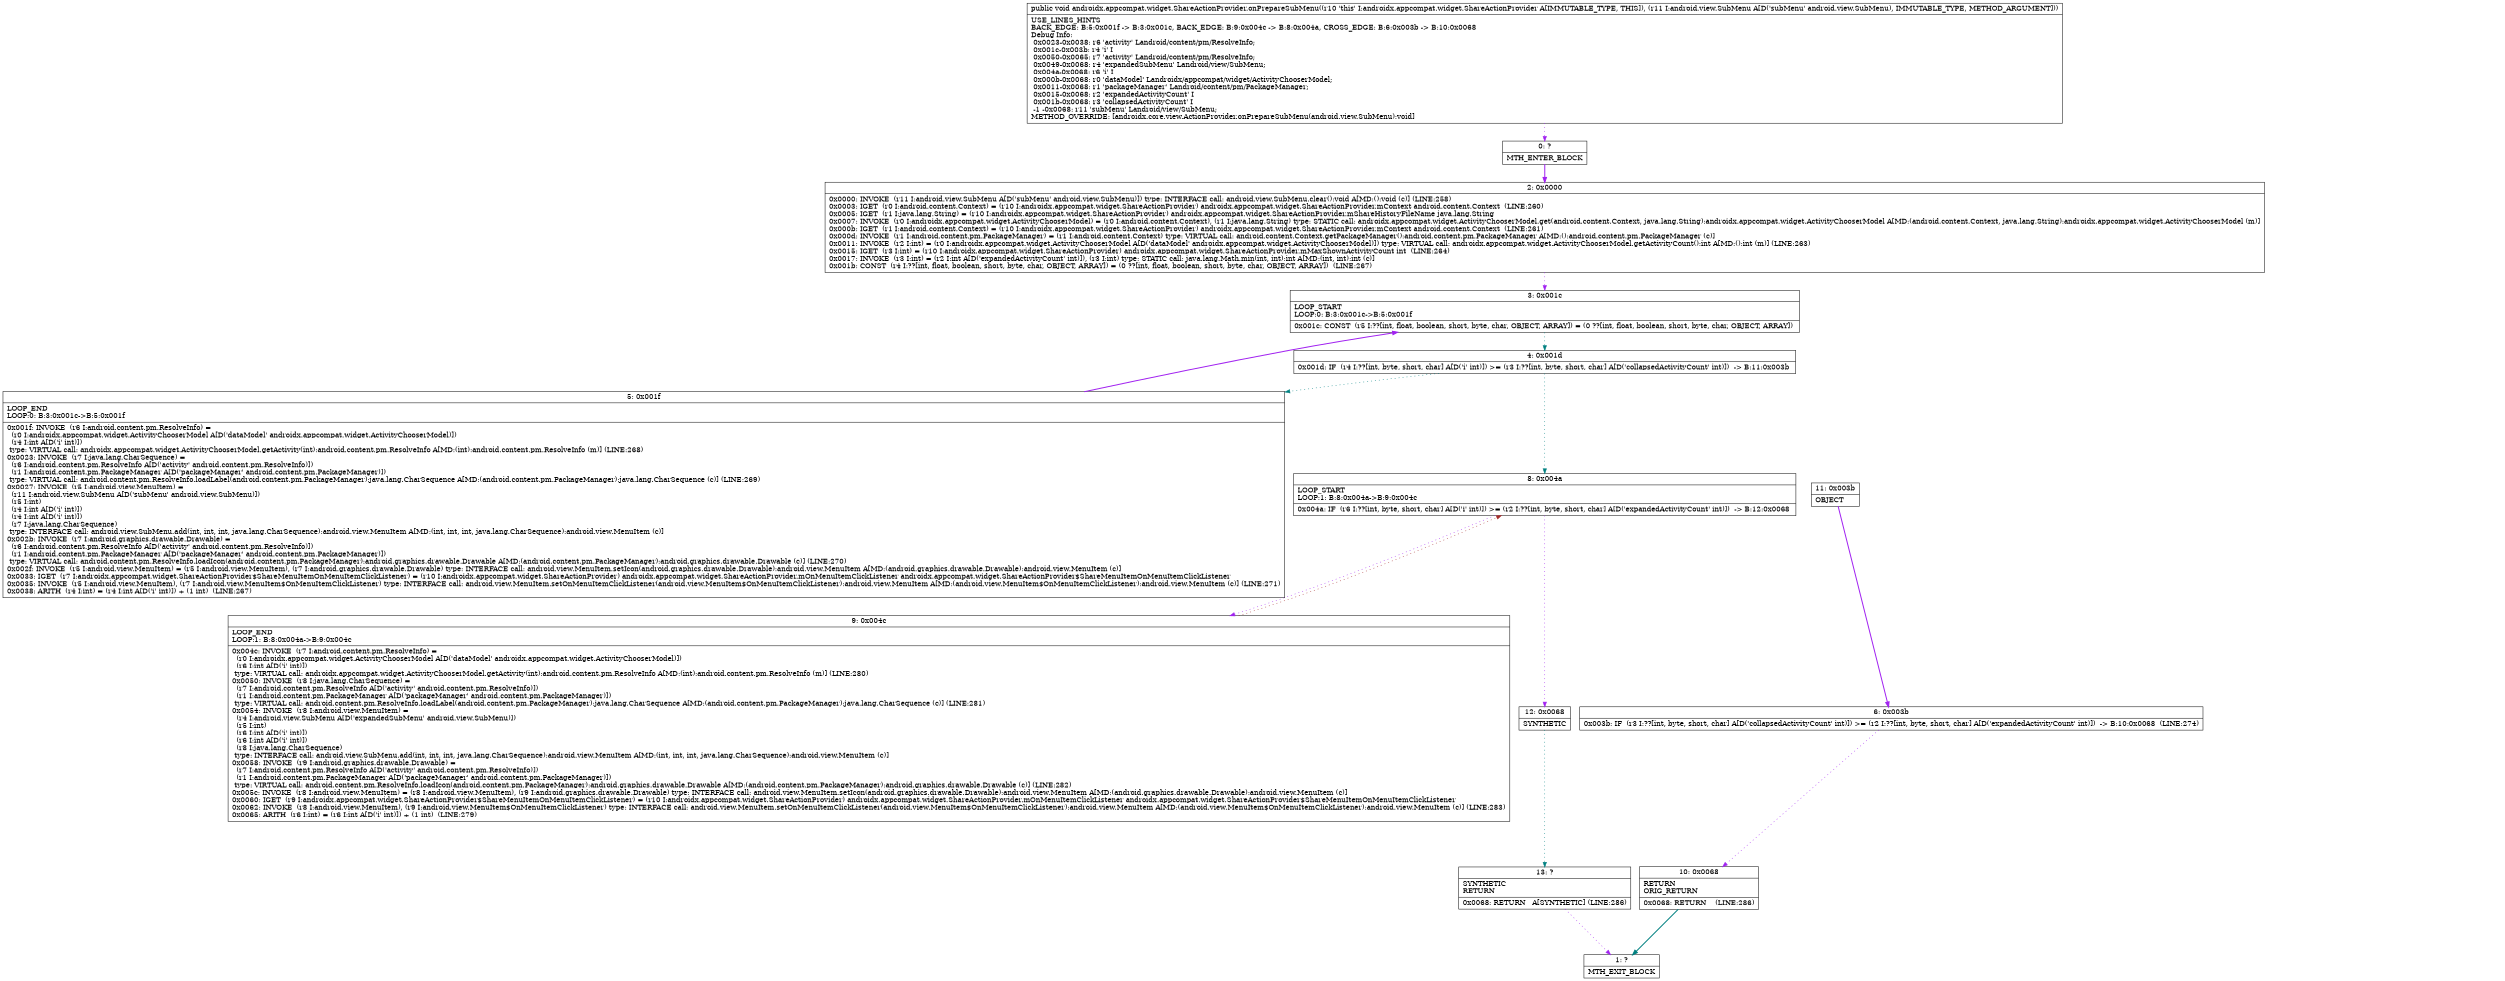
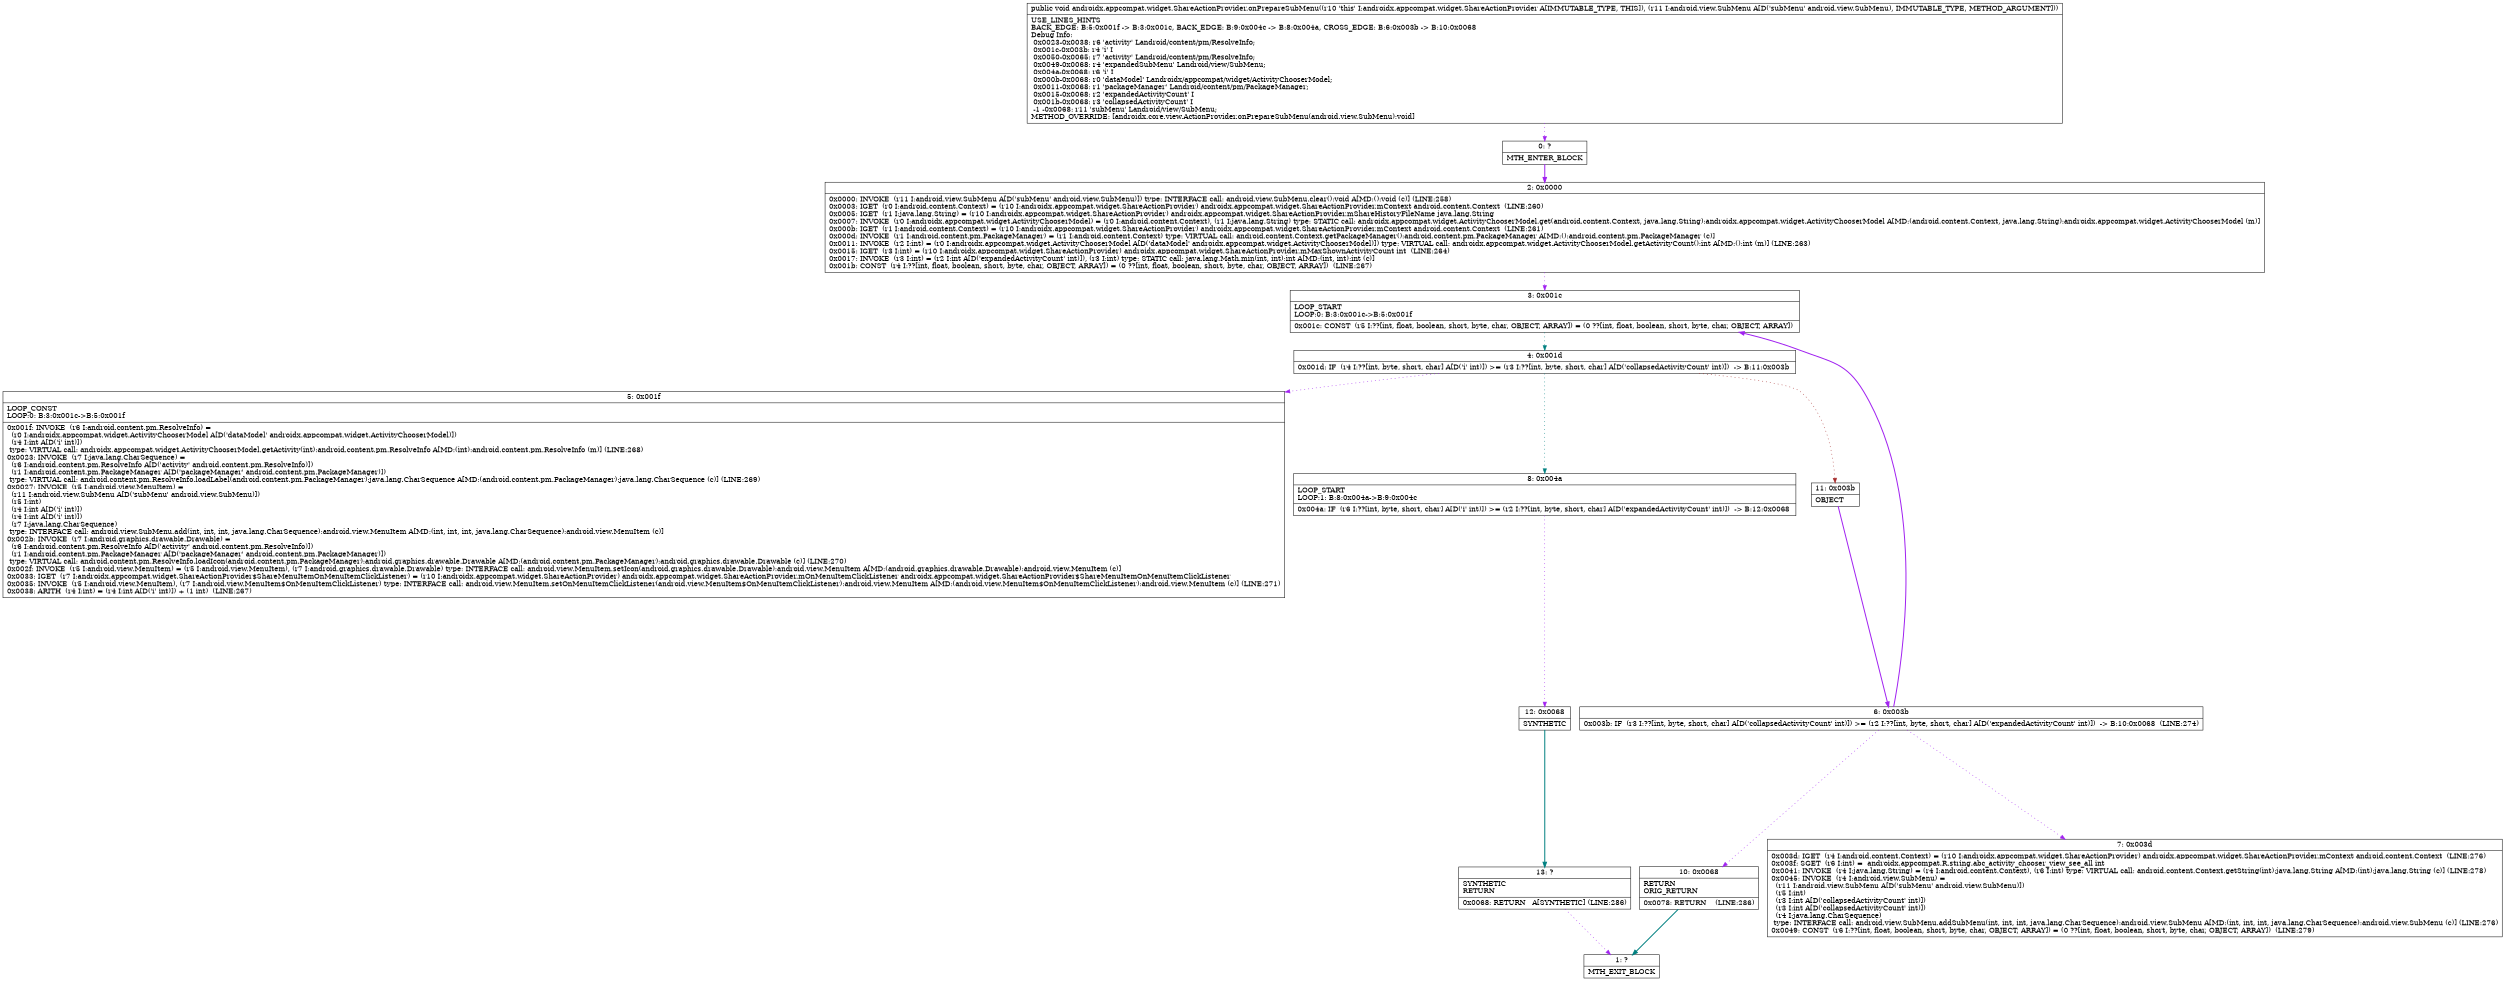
edge "5: 0x001f" -> "3: 0x001c": now "6: 0x003b" -> "3: 0x001c"
edge "4: 0x001d" -> "5: 0x001f": color teal -> purple
edge "4: 0x001d" -> "11: 0x003b": added
node "5: 0x001f": text "LOOP_END" -> "LOOP_CONST"
node "9: 0x004c": removed
edge "12: 0x0068" -> "13: ?": style dotted -> bold
node "7: 0x003d": added
node "10: 0x0068": text "0x0068: RETURN    (LINE:286)" -> "0x0078: RETURN    (LINE:286)"
